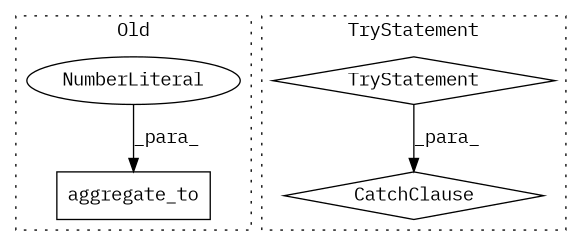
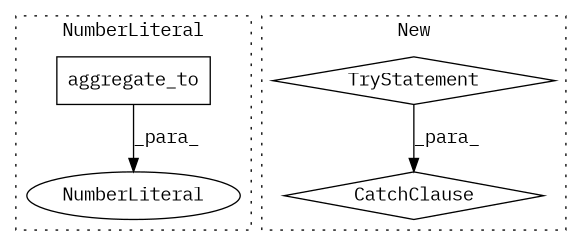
cluster "Old": label "Old" -> "NumberLiteral"
cluster "TryStatement": label "TryStatement" -> "New"
edge "NumberLiteral" -> "aggregate_to": reversed
